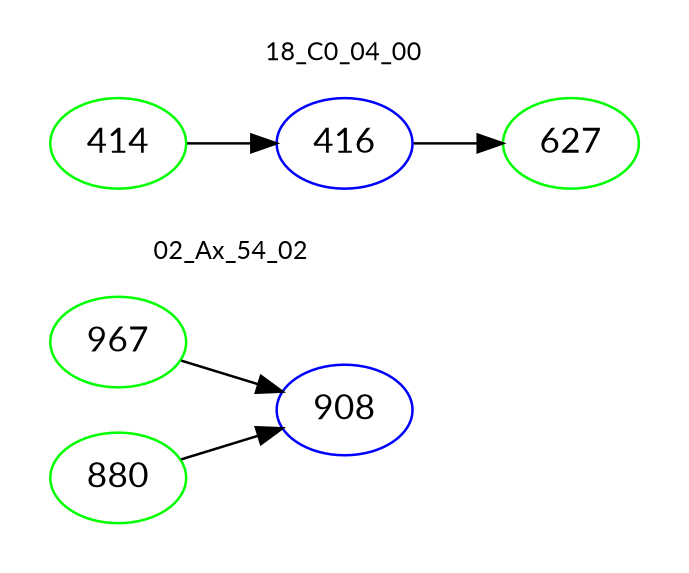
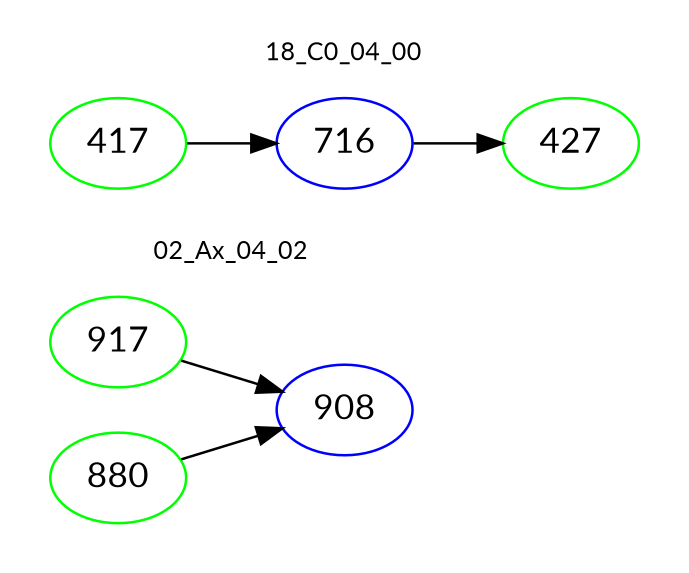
node "414": label "414" -> "417"
node "416": label "416" -> "716"
node "627": label "627" -> "427"
cluster "02_Ax_54_02": label "02_Ax_54_02" -> "02_Ax_04_02"
node "967": label "967" -> "917"
